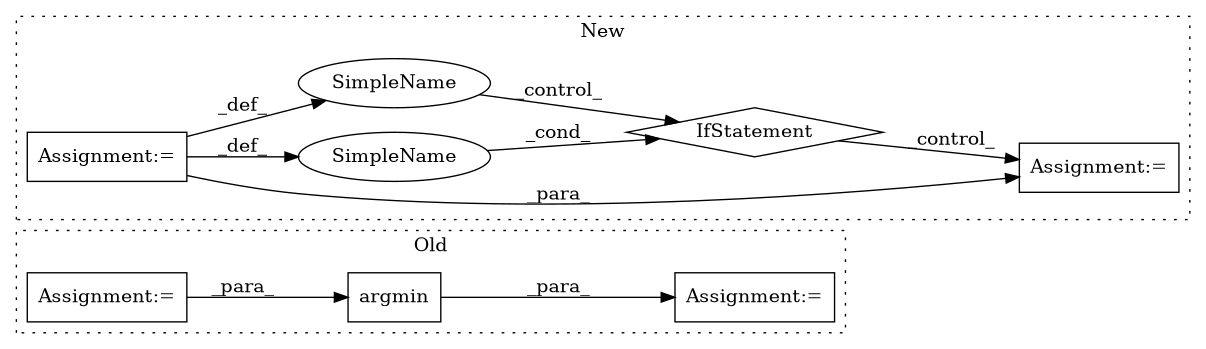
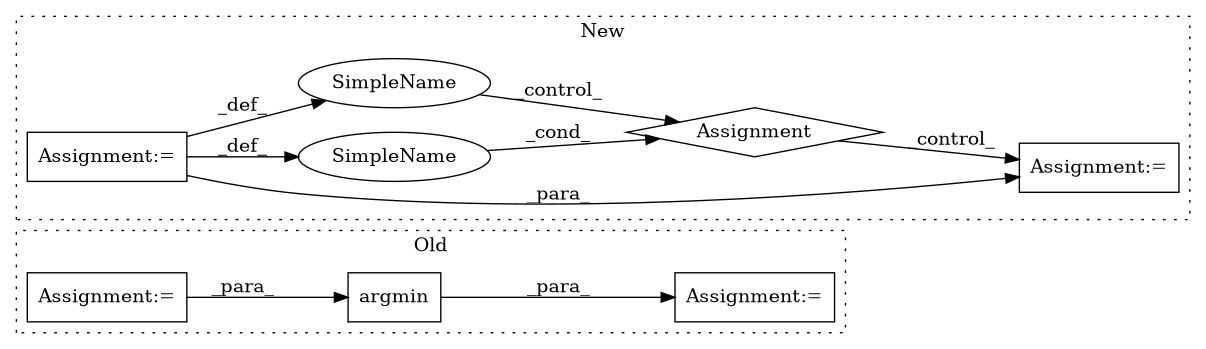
node "IfStatement": label "IfStatement" -> "Assignment"
